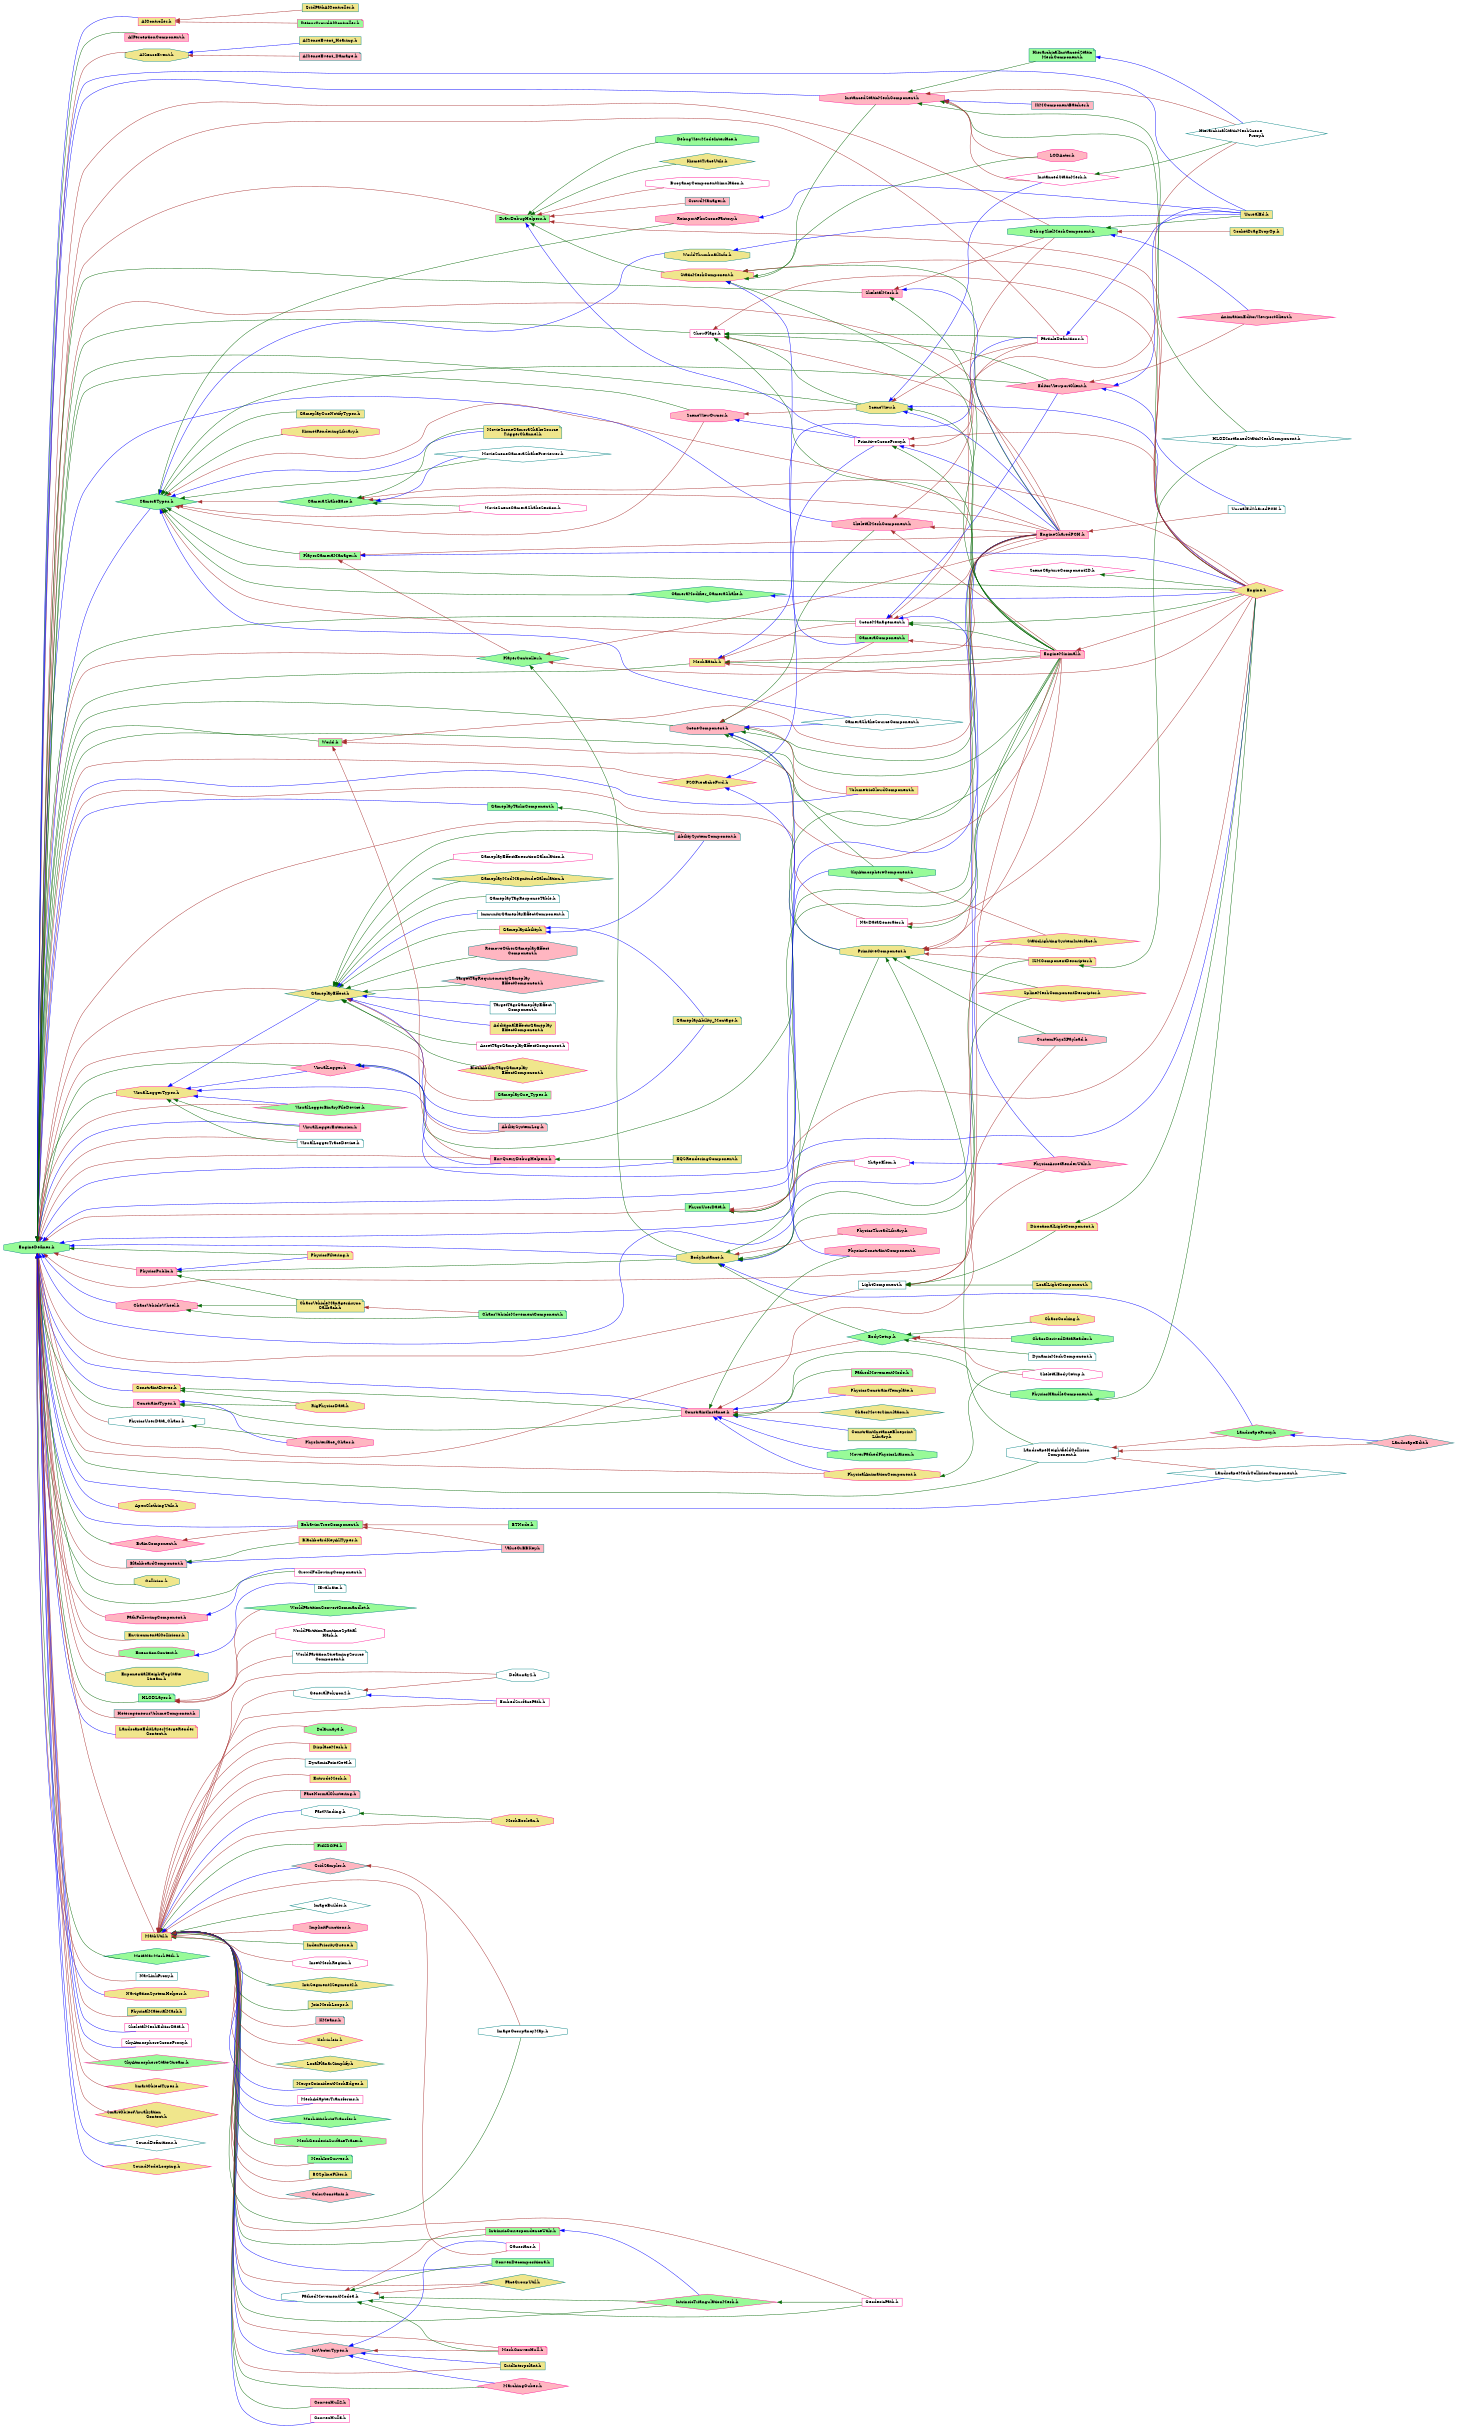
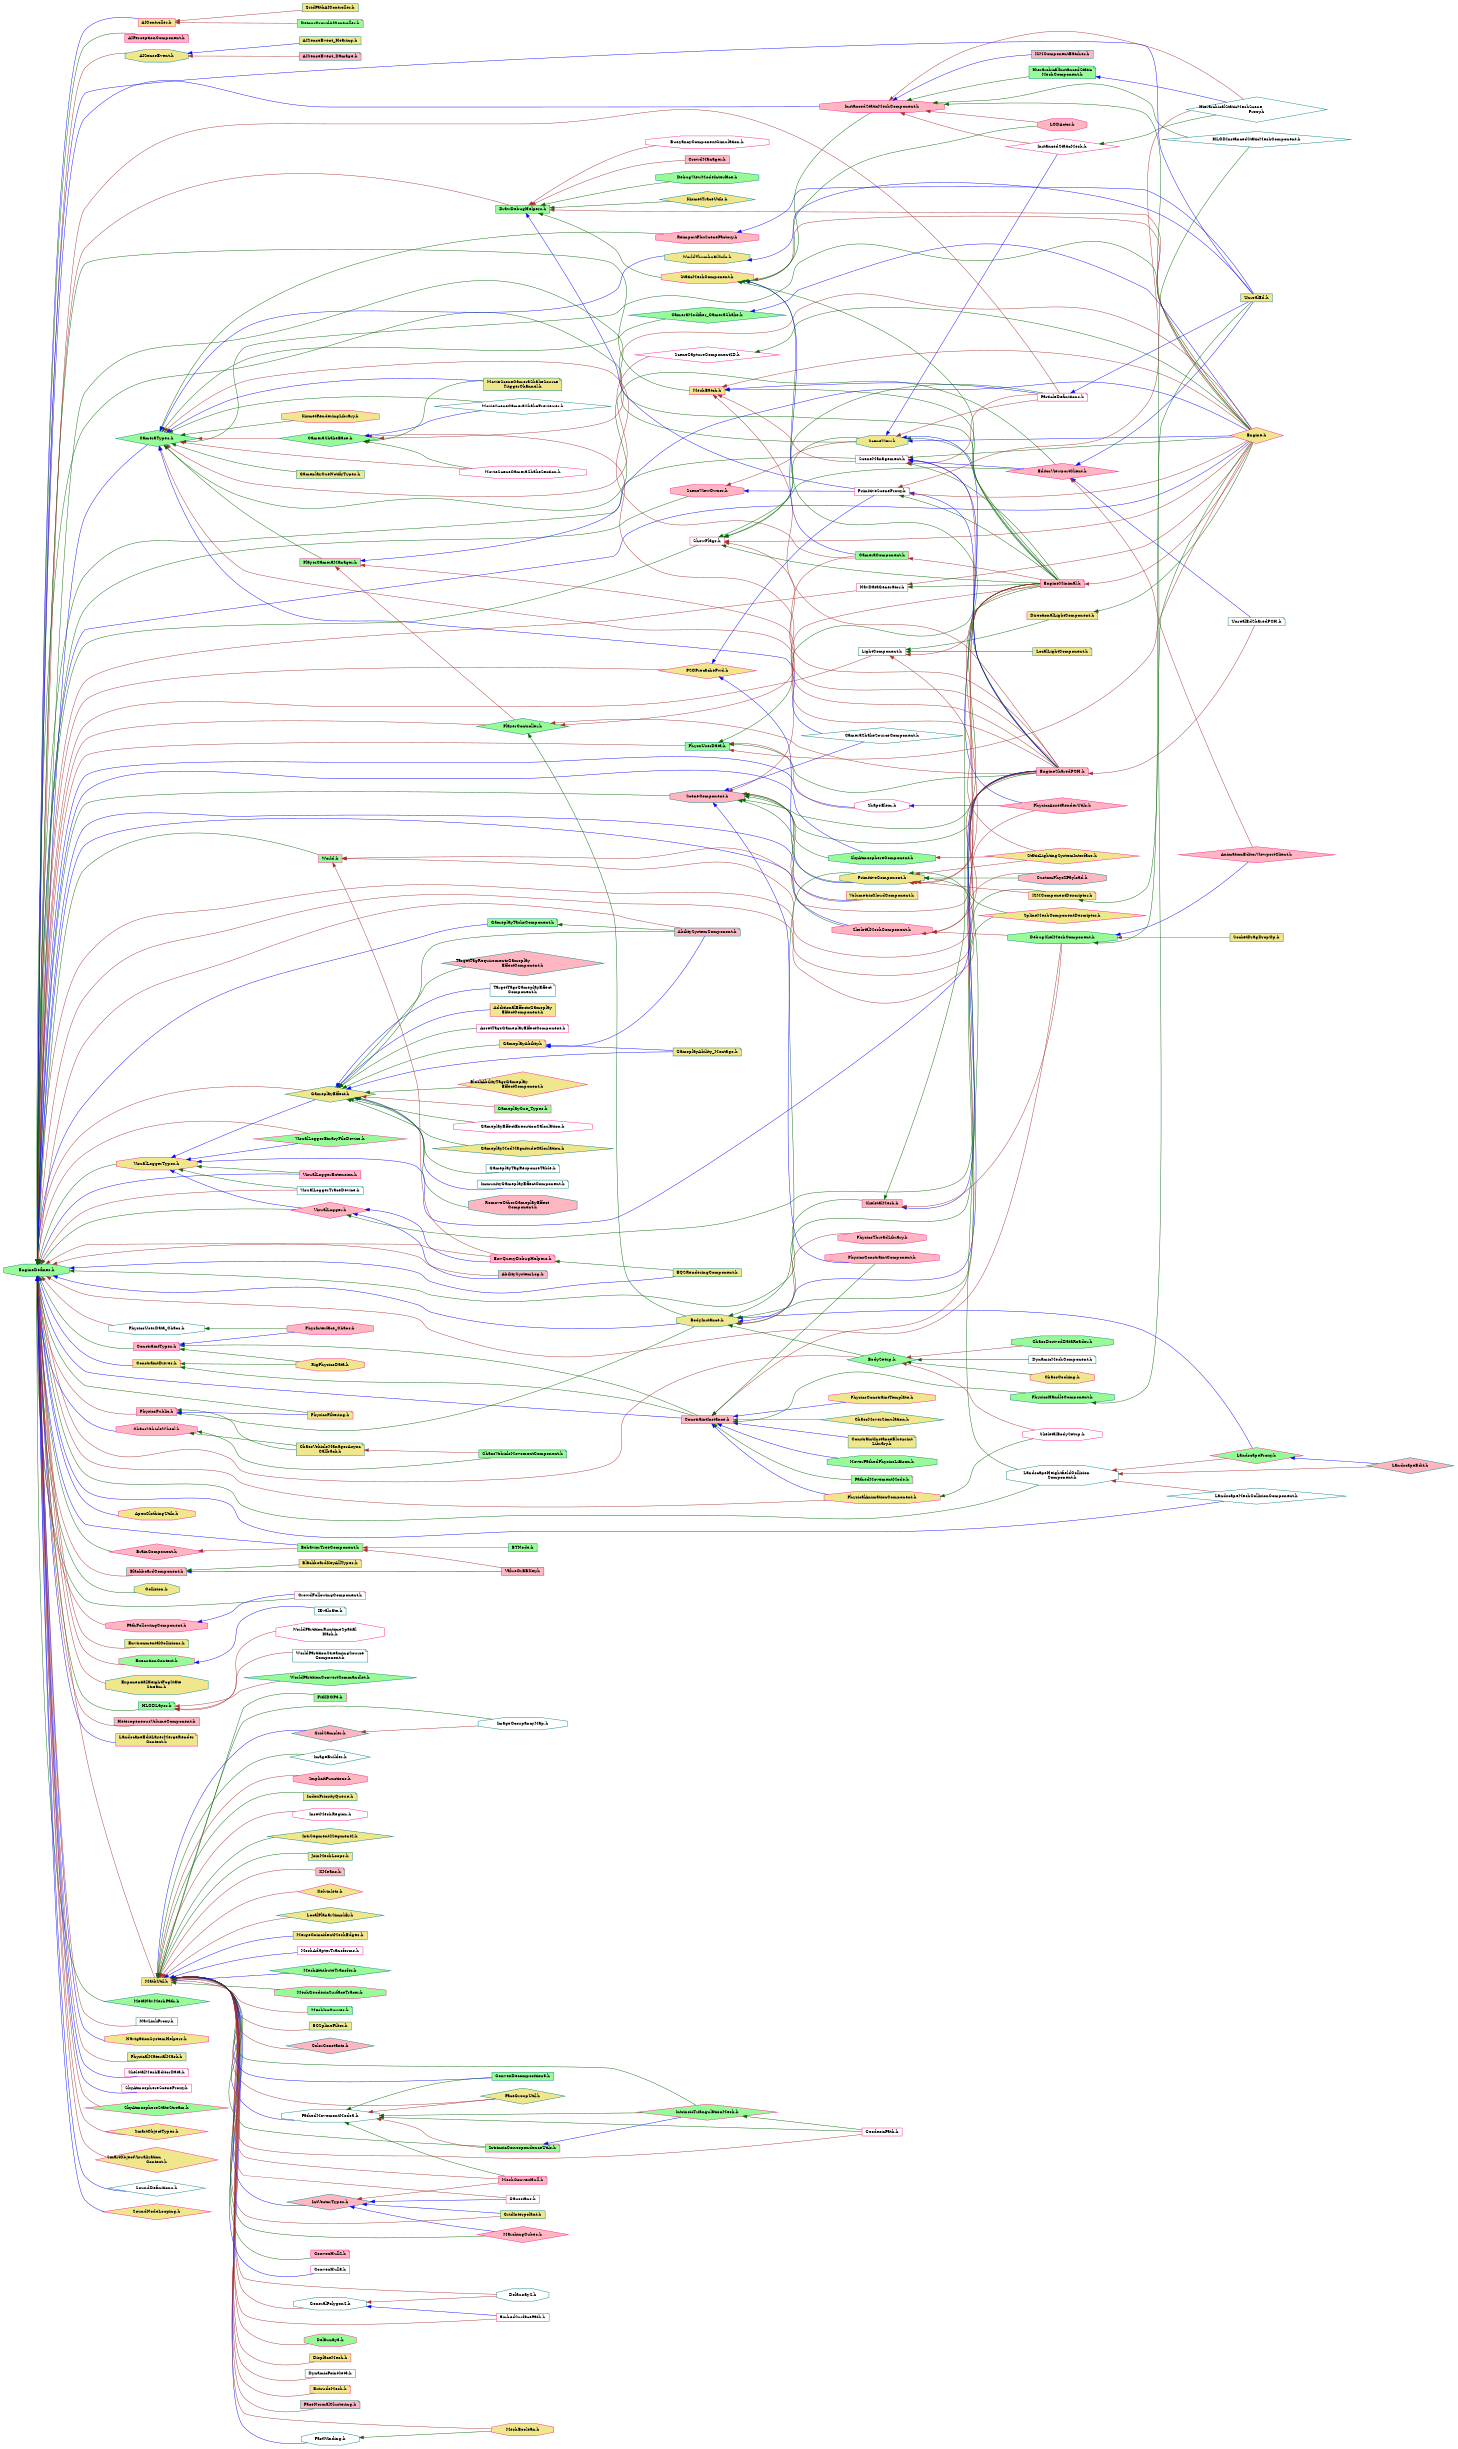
edge "SceneViewOwner.h" -> "CameraTypes.h": now "SceneCaptureComponent2D.h" -> "CameraTypes.h"
